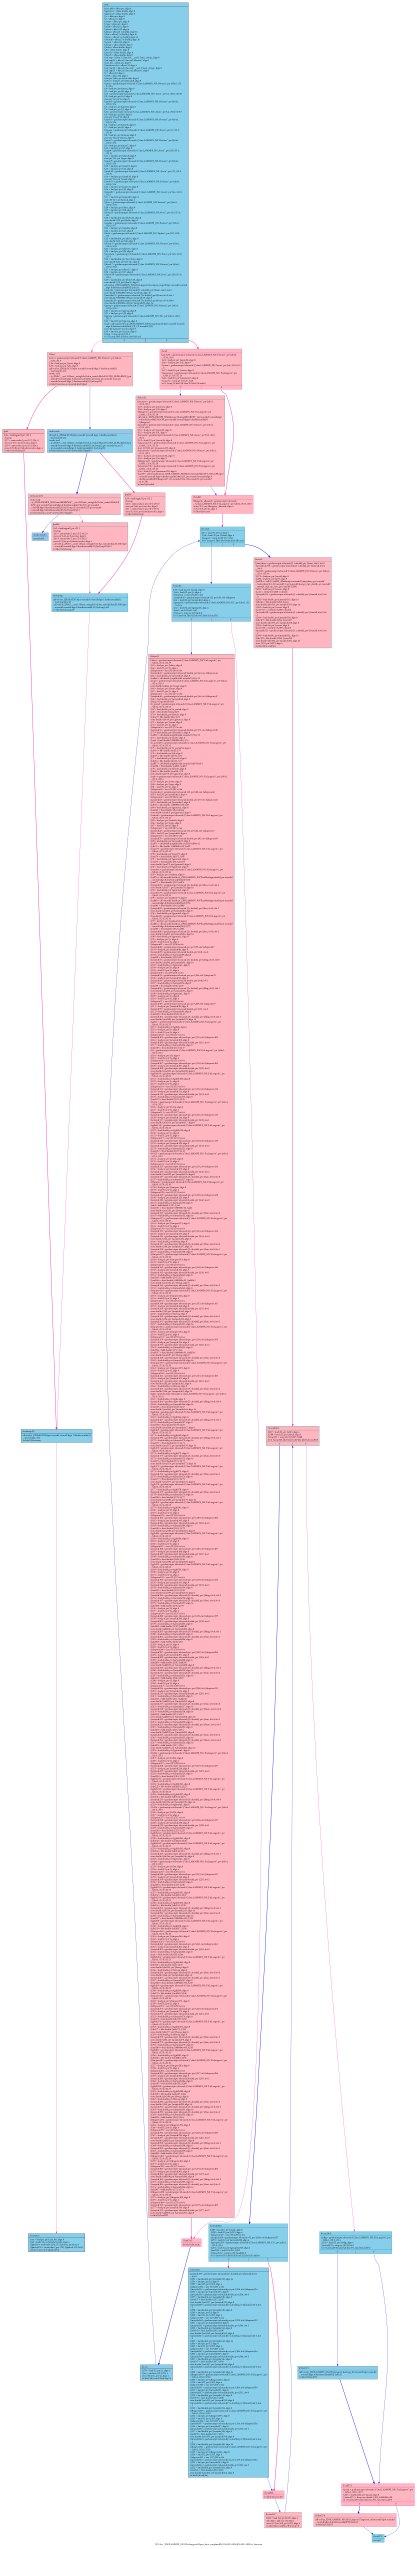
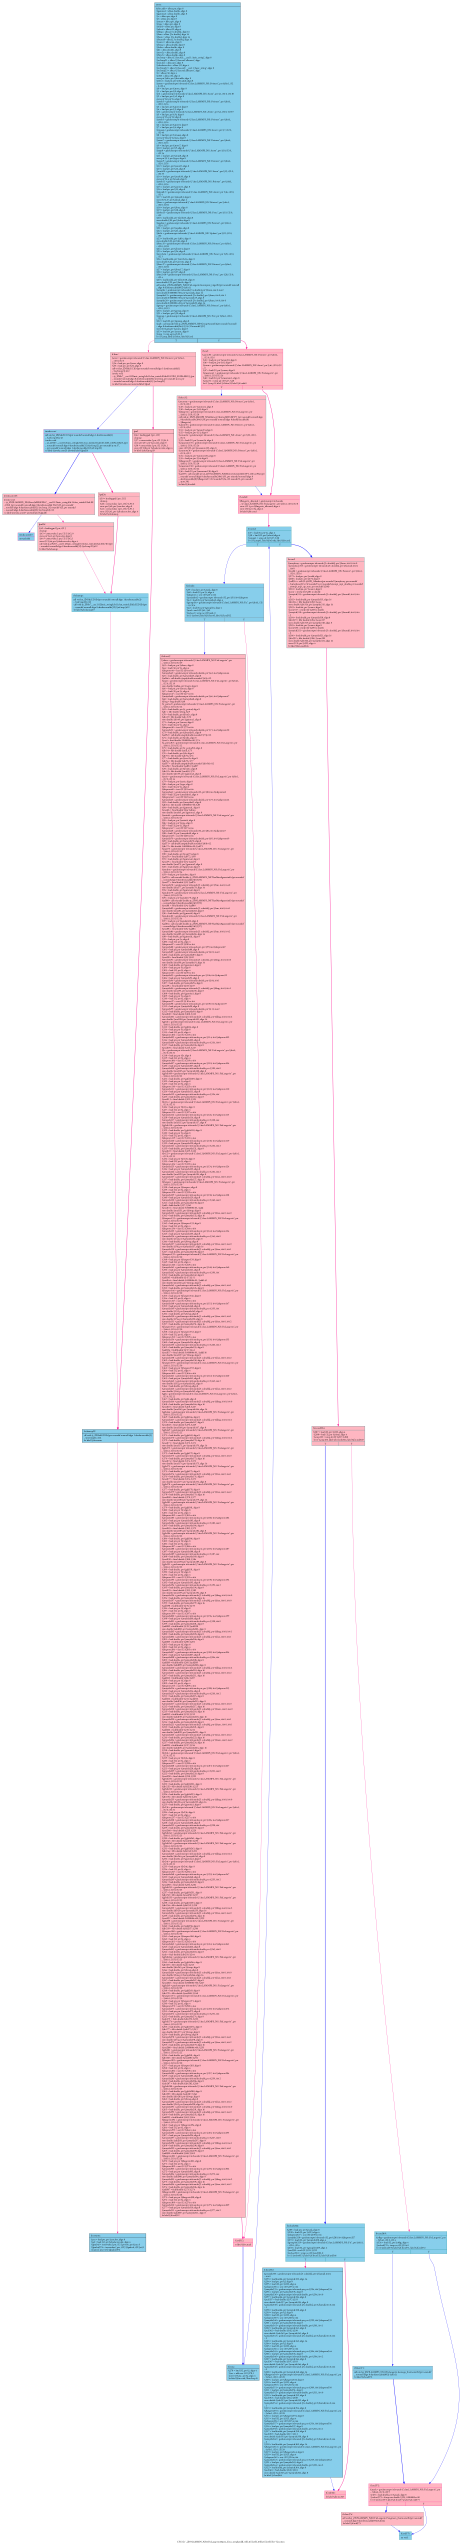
node "for.inc367:": removed
